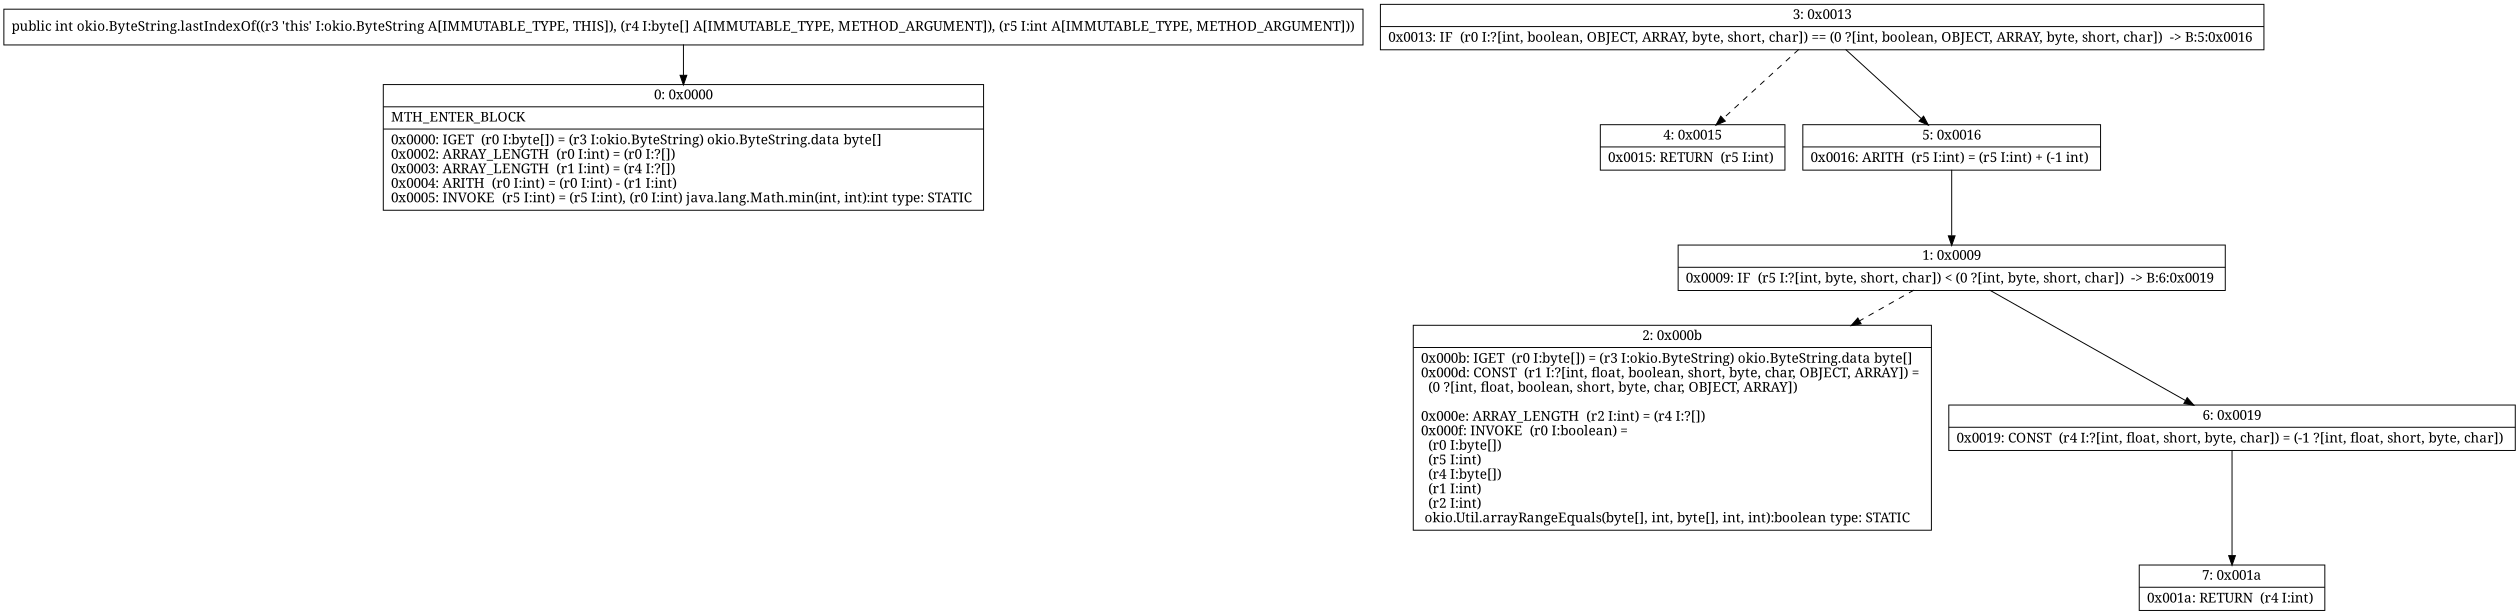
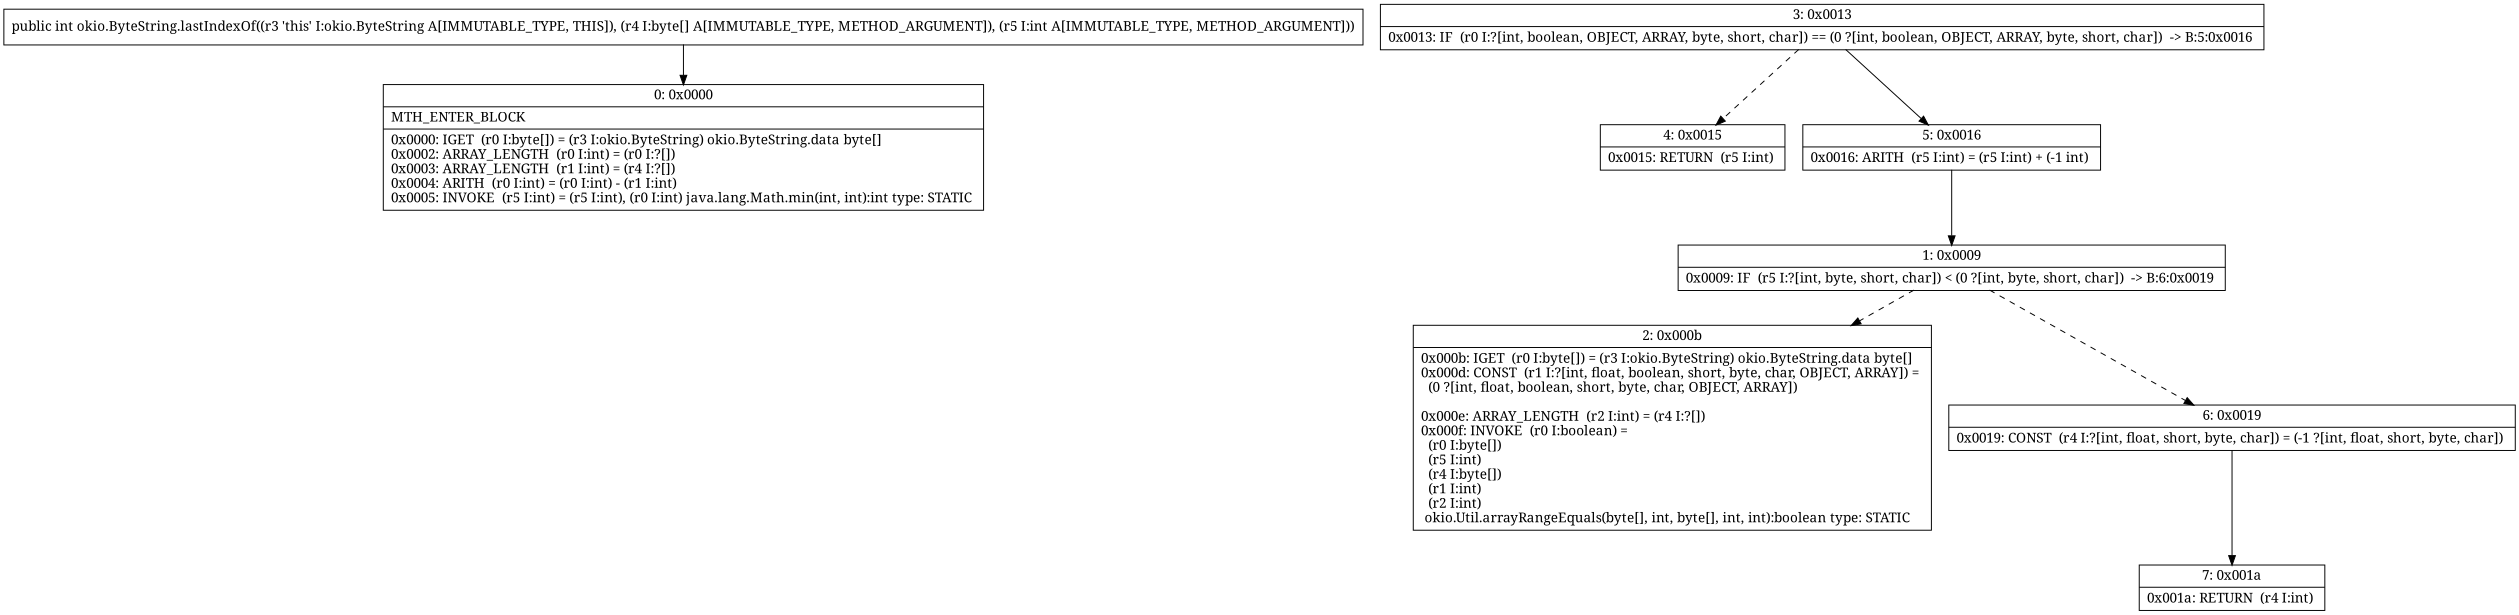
edge "1: 0x0009" -> "6: 0x0019": style solid -> dashed
